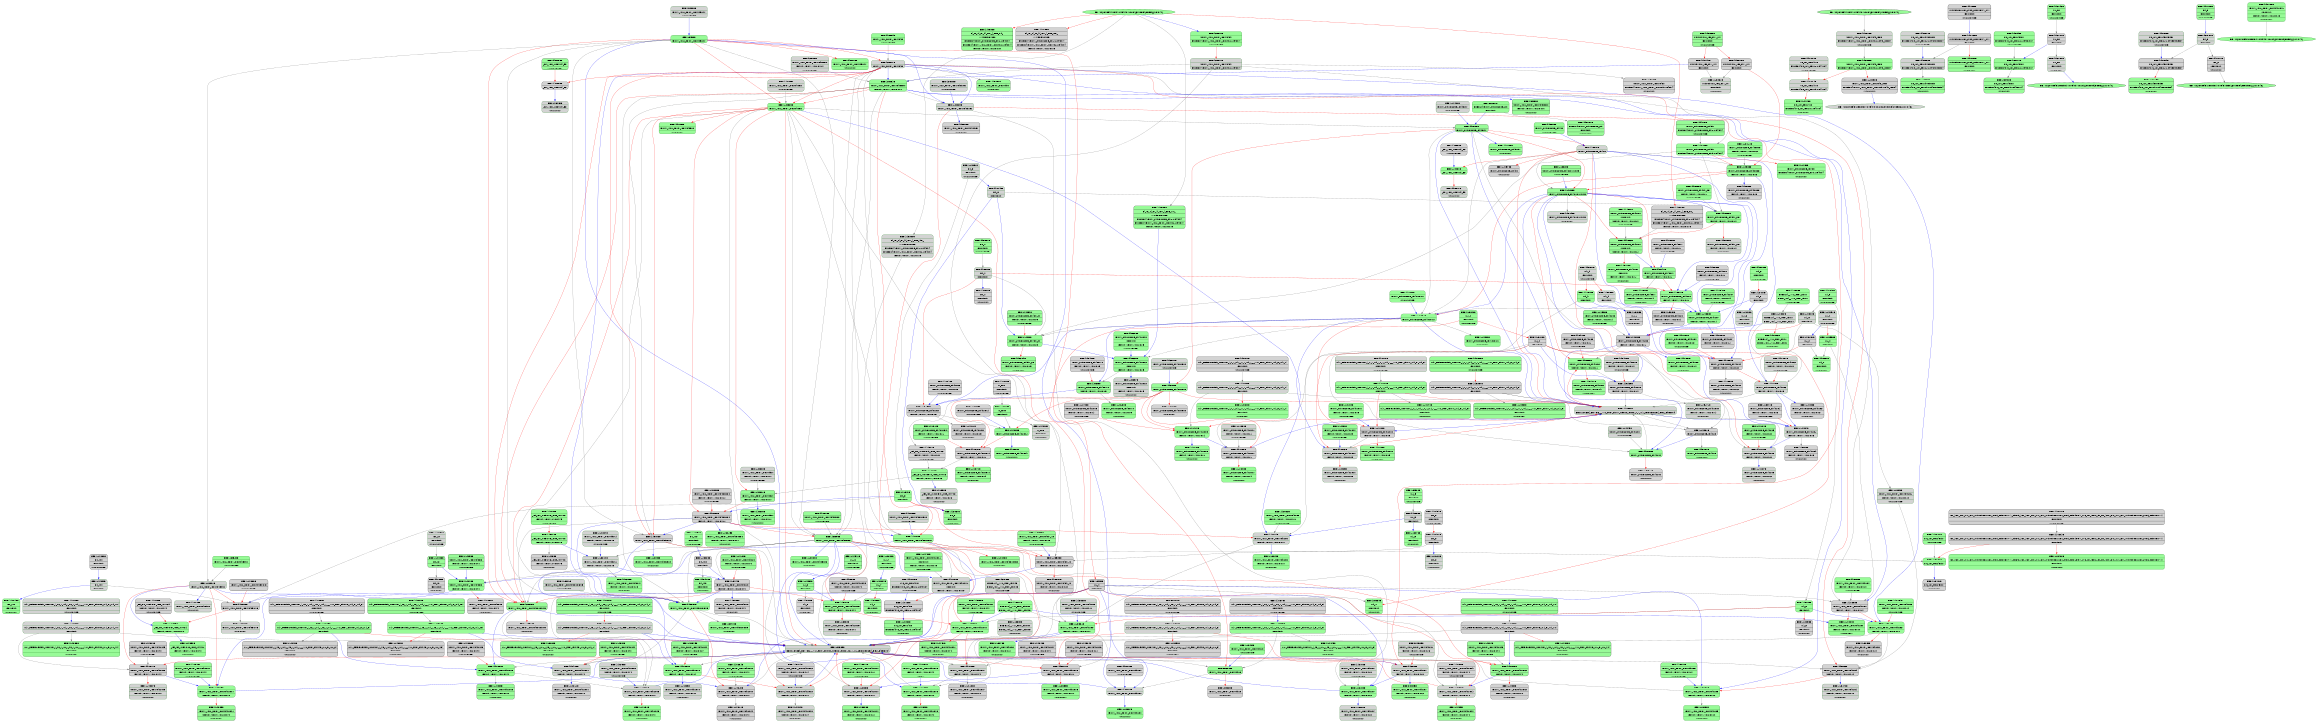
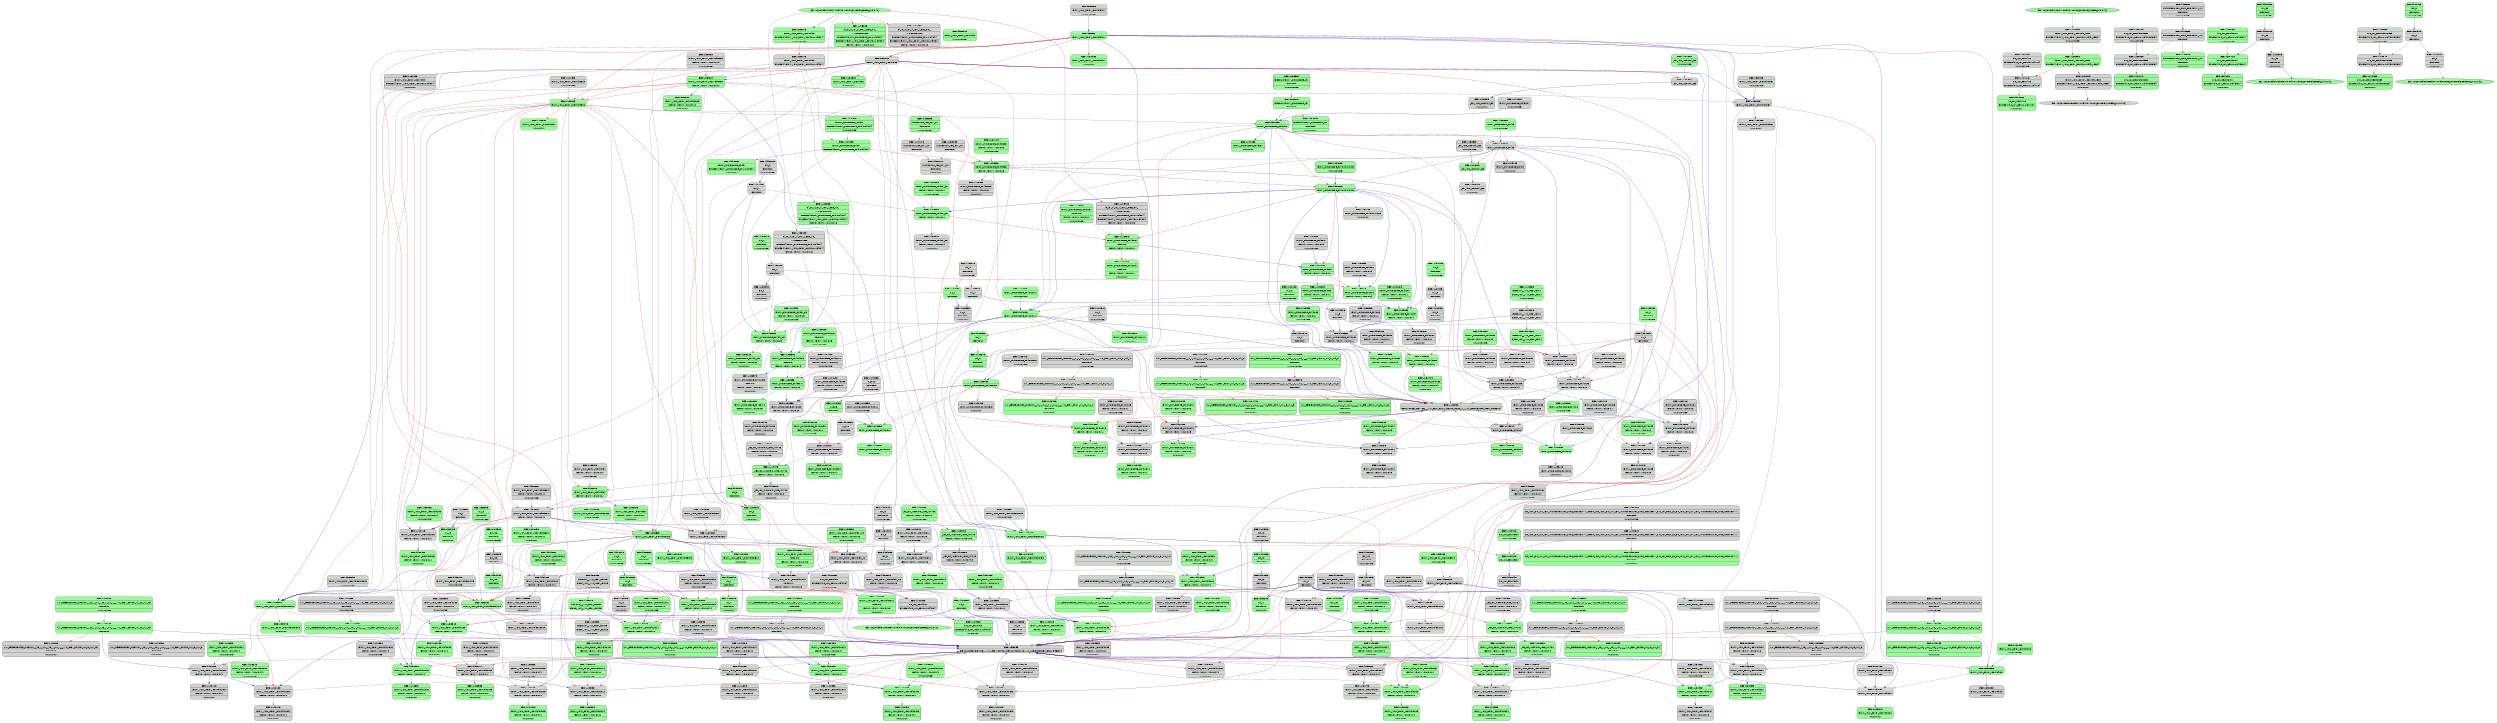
edge "CE0x4421470" -> "CE0x43fd040": removed
node "CE0x4405ec0": added
edge "CE0x4409c70" -> "CE0x442a000": reversed
edge "CE0x43ffac0" -> "CE0x441e6f0": added
edge "CE0x4425e10" -> "CE0x4425e80": now "CE0x4422a10" -> "CE0x4425e80"
edge "CE0x44301f0" -> "CE0x4440d60": now "CE0x44301f0" -> "CE0x4442110"
node "CE0x4415a40": added
edge "CE0x43fe9d0" -> "CE0x441b000": now "CE0x43fe9d0" -> "CE0x443d730"
node "CE0x44028e0": added
node "CE0x4403120": added
edge "CE0x4427a80" -> "CE0x4427d00": added
edge "CE0x440bb70" -> "CE0x441bb10": now "CE0x440bb70" -> "CE0x44024c0"
edge "CE0x43f89e0" -> "CE0x4428660": now "CE0x43f89e0" -> "CE0x4429070"
node "CE0x4419e70": text "*SrcIdx*" -> "*SummSource*"
node "CE0x442cdf0": removed
